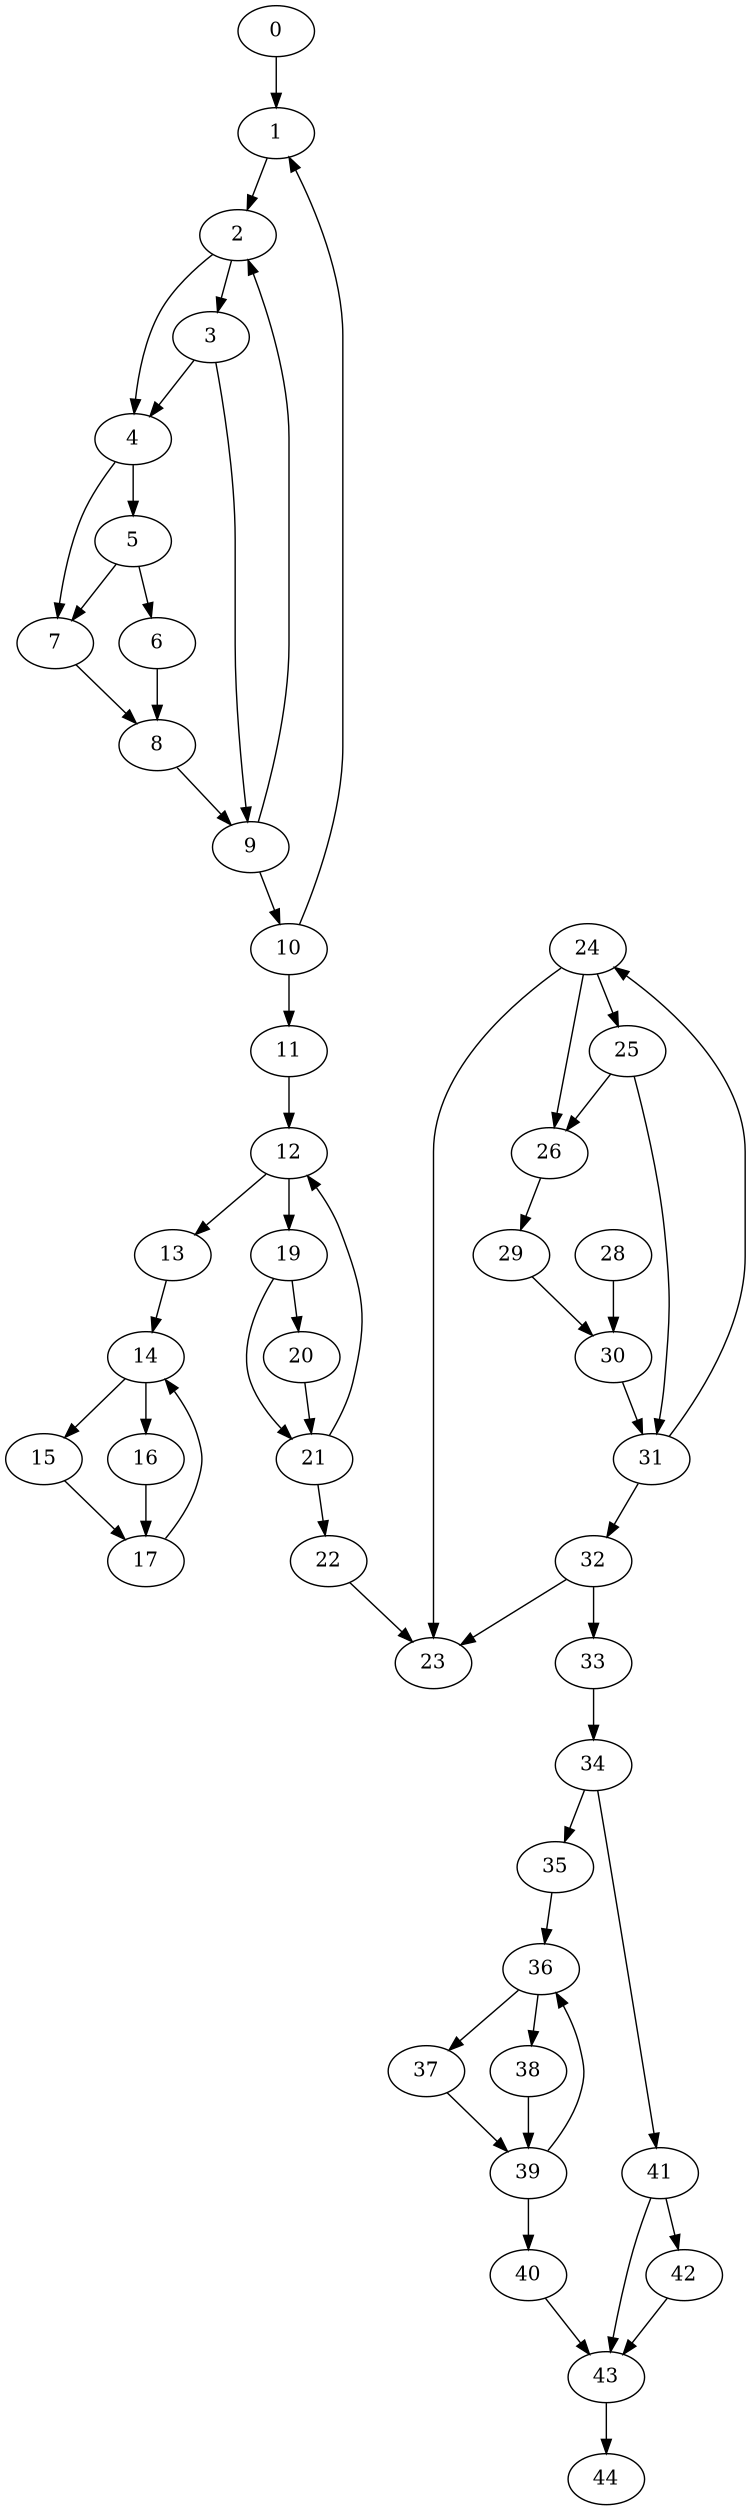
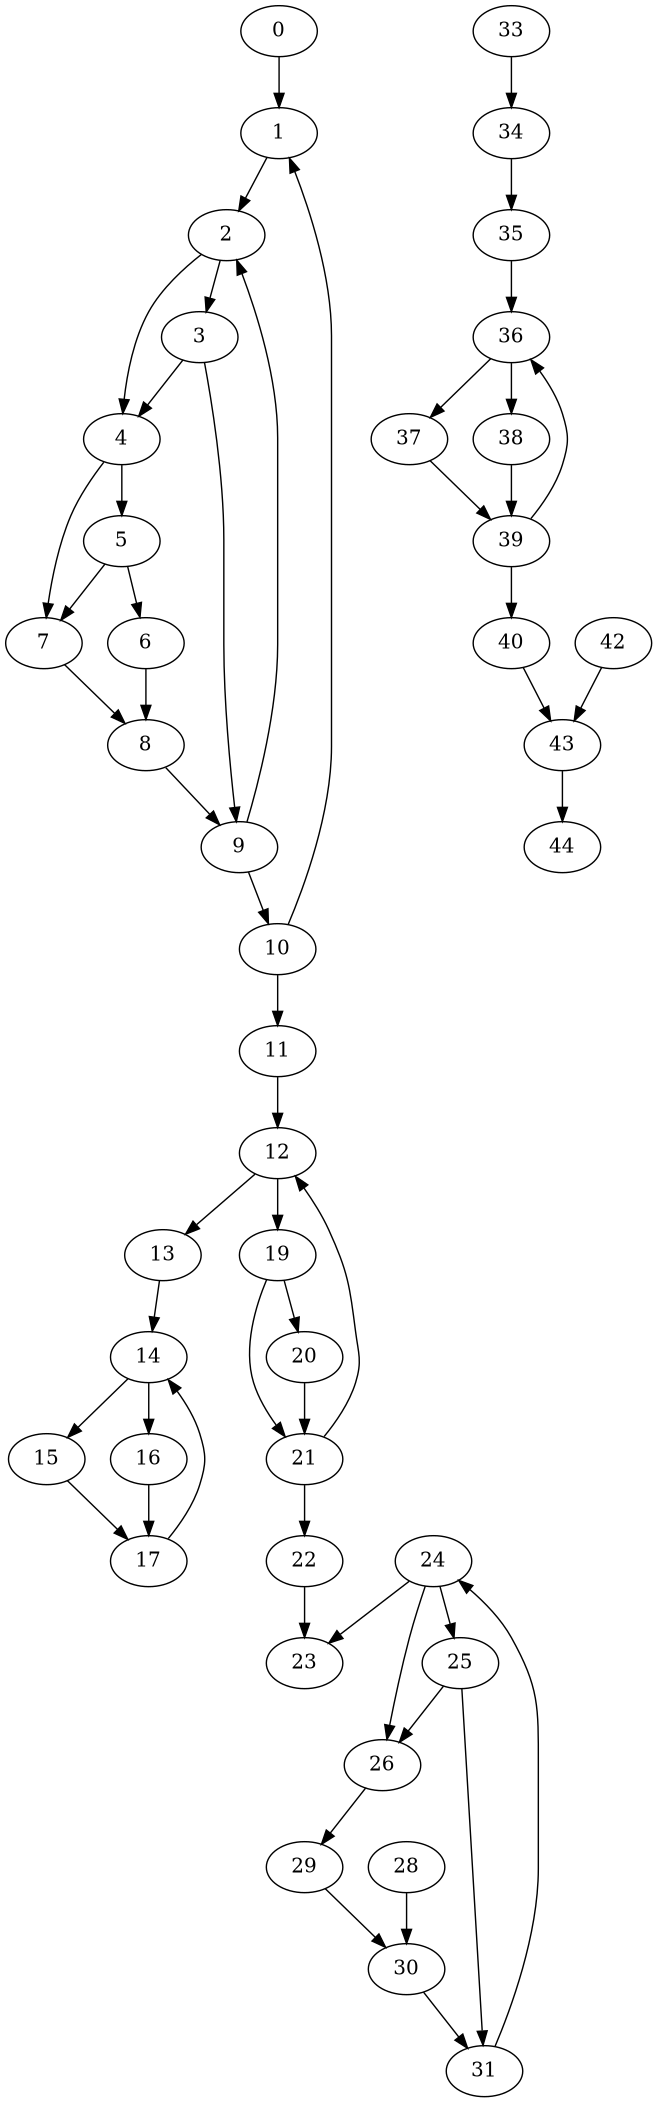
node "32": removed
node "41": removed
